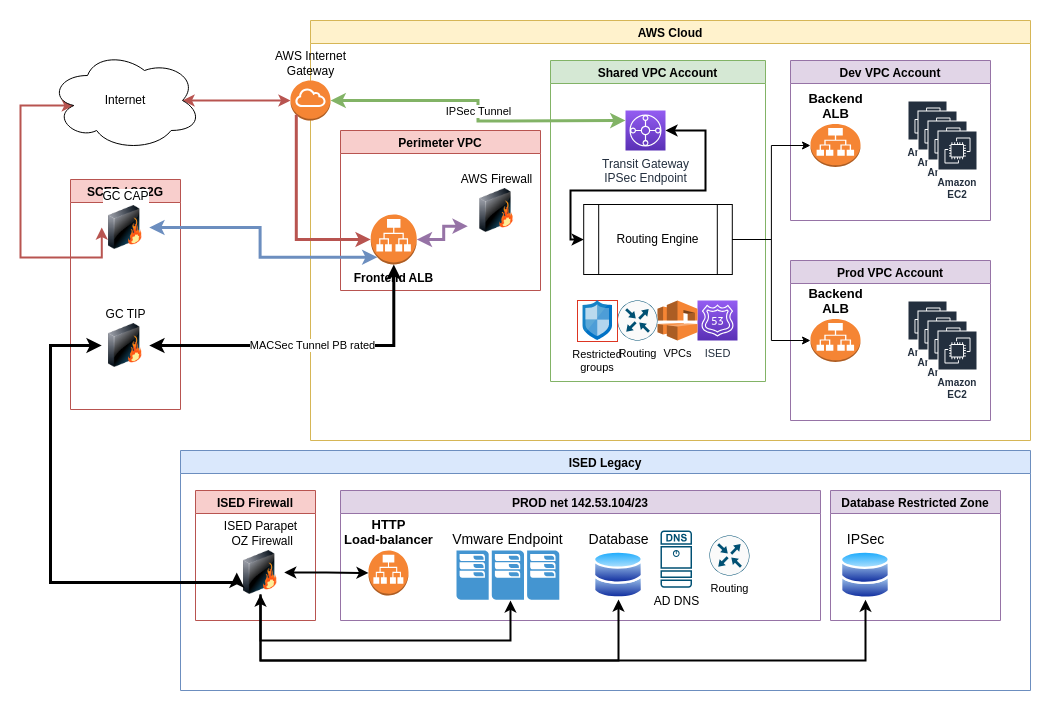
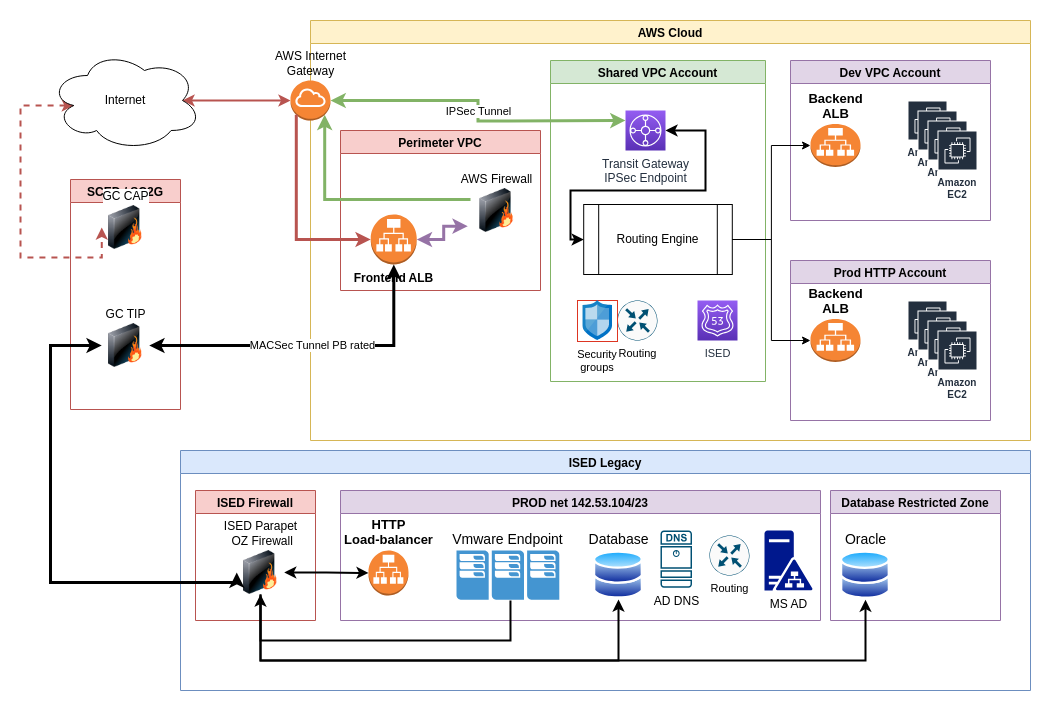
edge "AWS Firewall" -> "AWS Internet Gateway": added
edge "Internet" -- "GC CAP": style solid -> dashed
edge "GC CAP" -- "Frontend ALB": removed
node "Prod VPC Account": label "Prod VPC Account" -> "Prod HTTP Account"
node "VPCs": removed
node "Restricted groups": label "Restricted groups" -> "Security groups"
node "IPSec": label "IPSec" -> "Oracle"
node "MS AD": added
edge "ISED Parapet OZ Firewall" -> "Vmware Endpoint": arrowhead classic -> none
